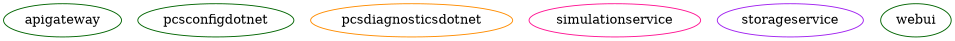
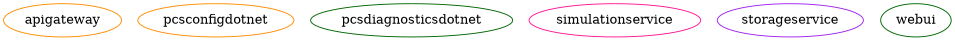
node "apigateway": color darkgreen -> darkorange
node "pcsconfigdotnet": color darkgreen -> darkorange
node "pcsdiagnosticsdotnet": color darkorange -> darkgreen
